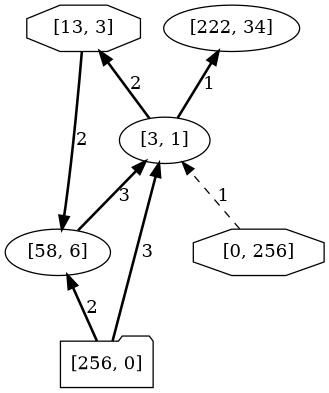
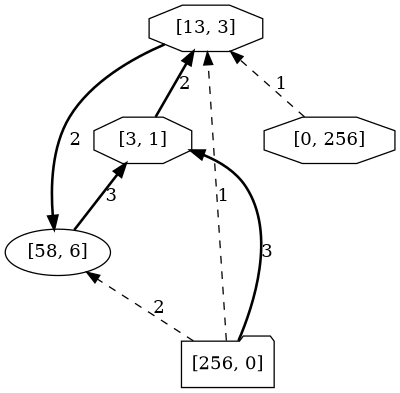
node "[222, 34]": removed
node "[3, 1]": shape ellipse -> octagon
edge "[0, 256]" -> "[3, 1]": now "[0, 256]" -> "[13, 3]"
edge "[256, 0]" -> "[13, 3]": added, label "1"
edge "[256, 0]" -> "[58, 6]": style bold -> dashed
